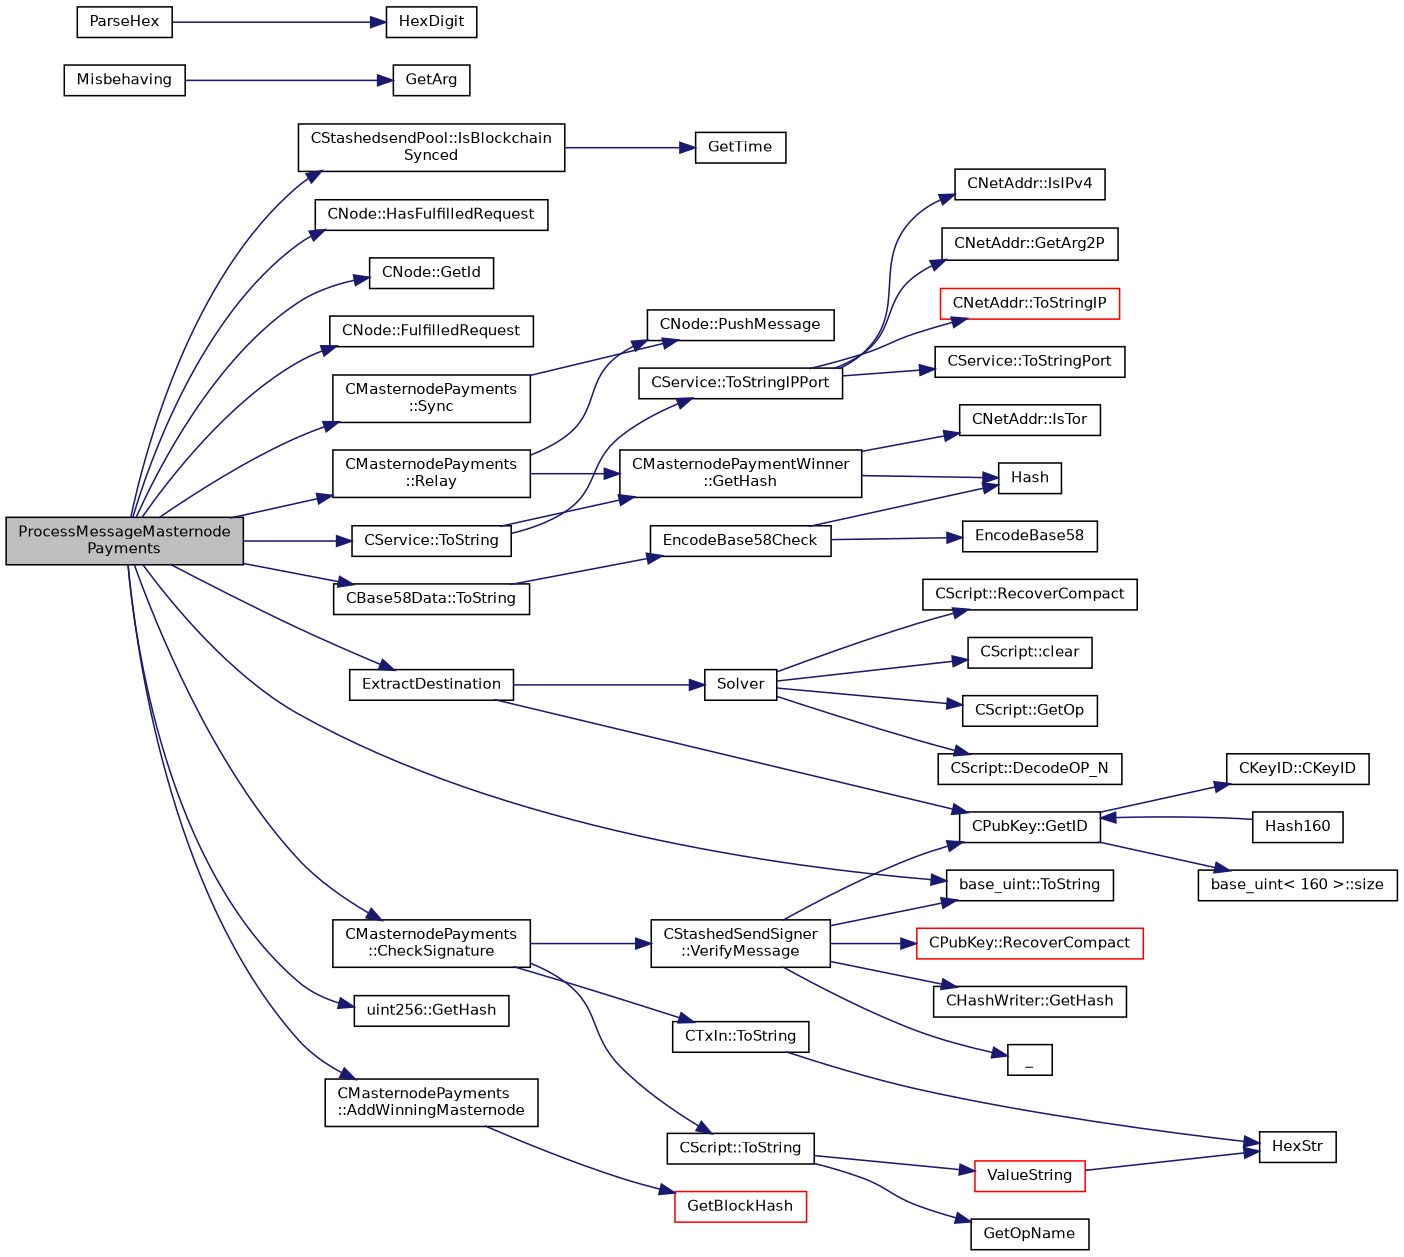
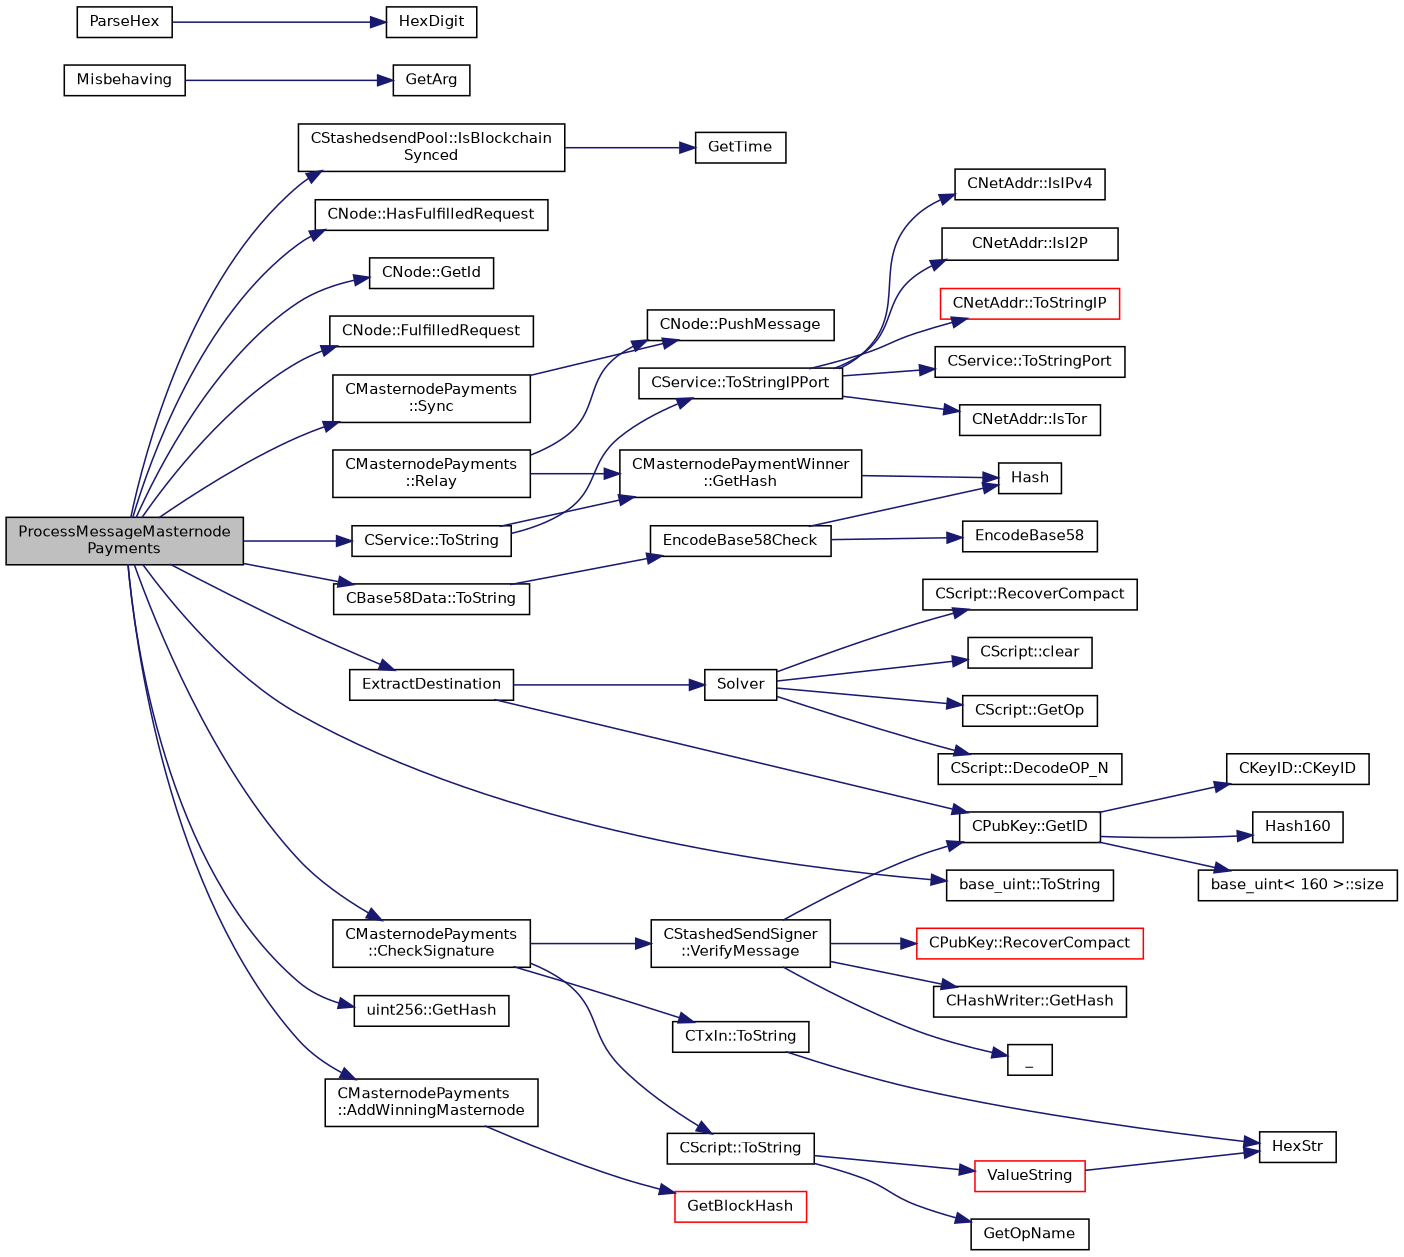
node "CNetAddr::GetArg2P": label "CNetAddr::GetArg2P" -> "CNetAddr::IsI2P"
edge "CMasternodePaymentWinner ::GetHash" -> "CNetAddr::IsTor": now "CService::ToStringIPPort" -> "CNetAddr::IsTor"
edge "ProcessMessageMasternode Payments" -> "CMasternodePayments ::Relay": removed
edge "Hash160" -> "CPubKey::GetID": reversed
edge "CStashedSendSigner ::VerifyMessage" -> "base_uint::ToString": removed
